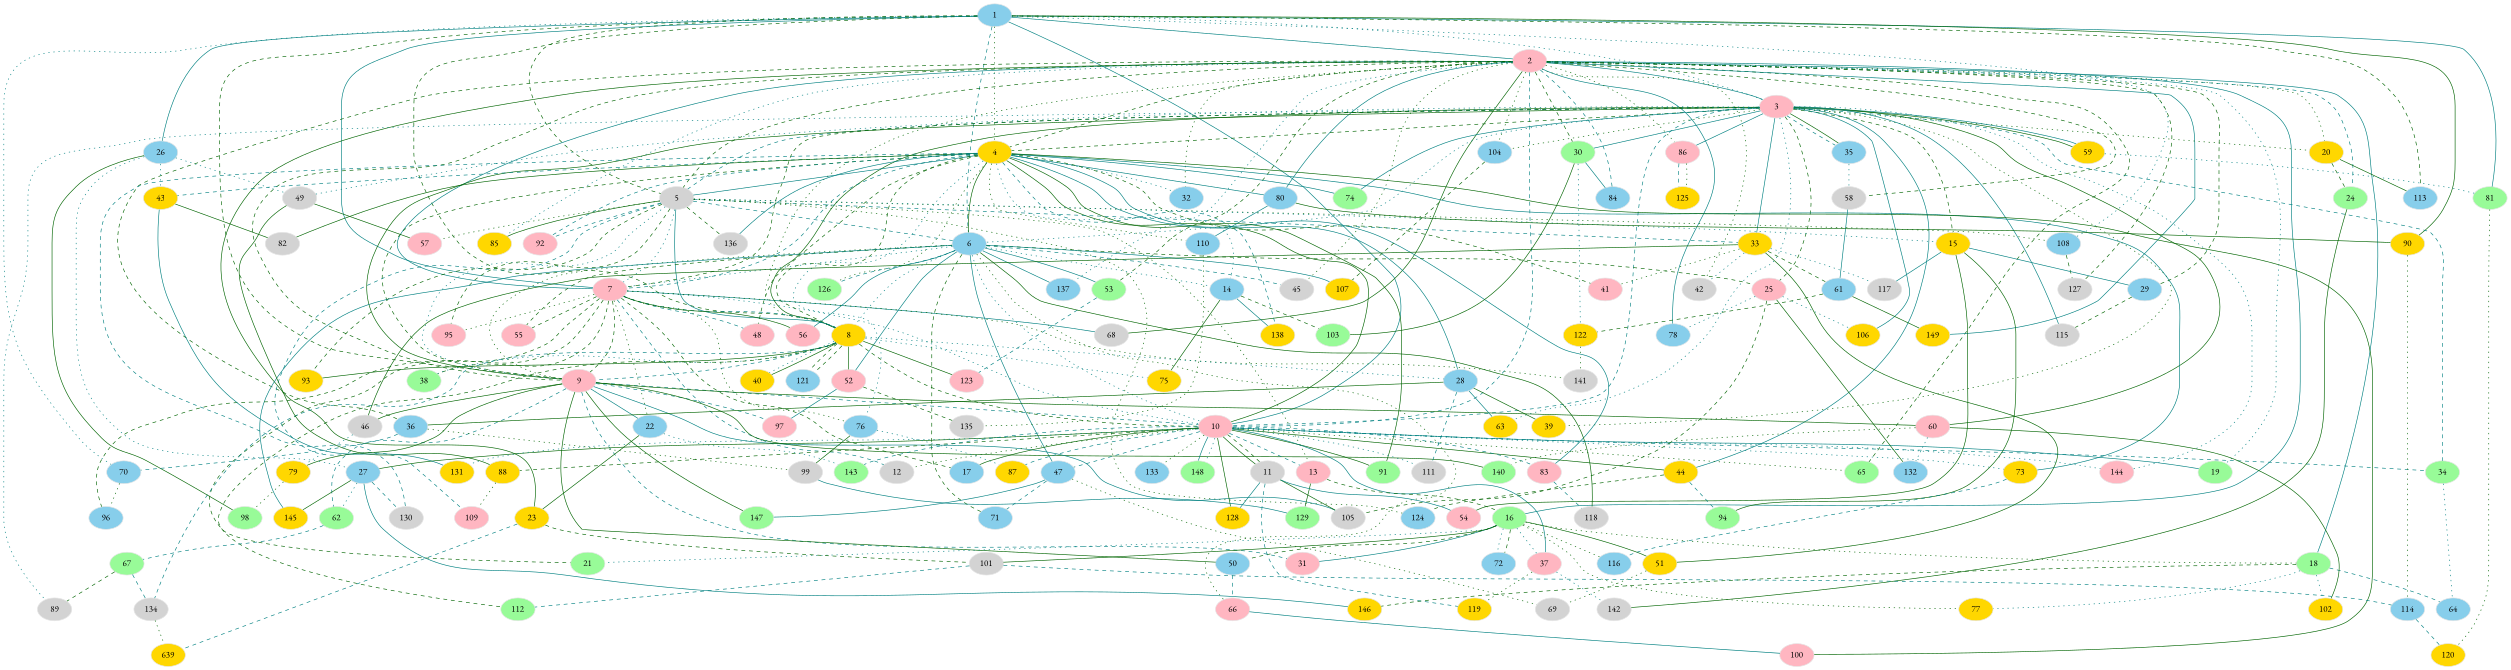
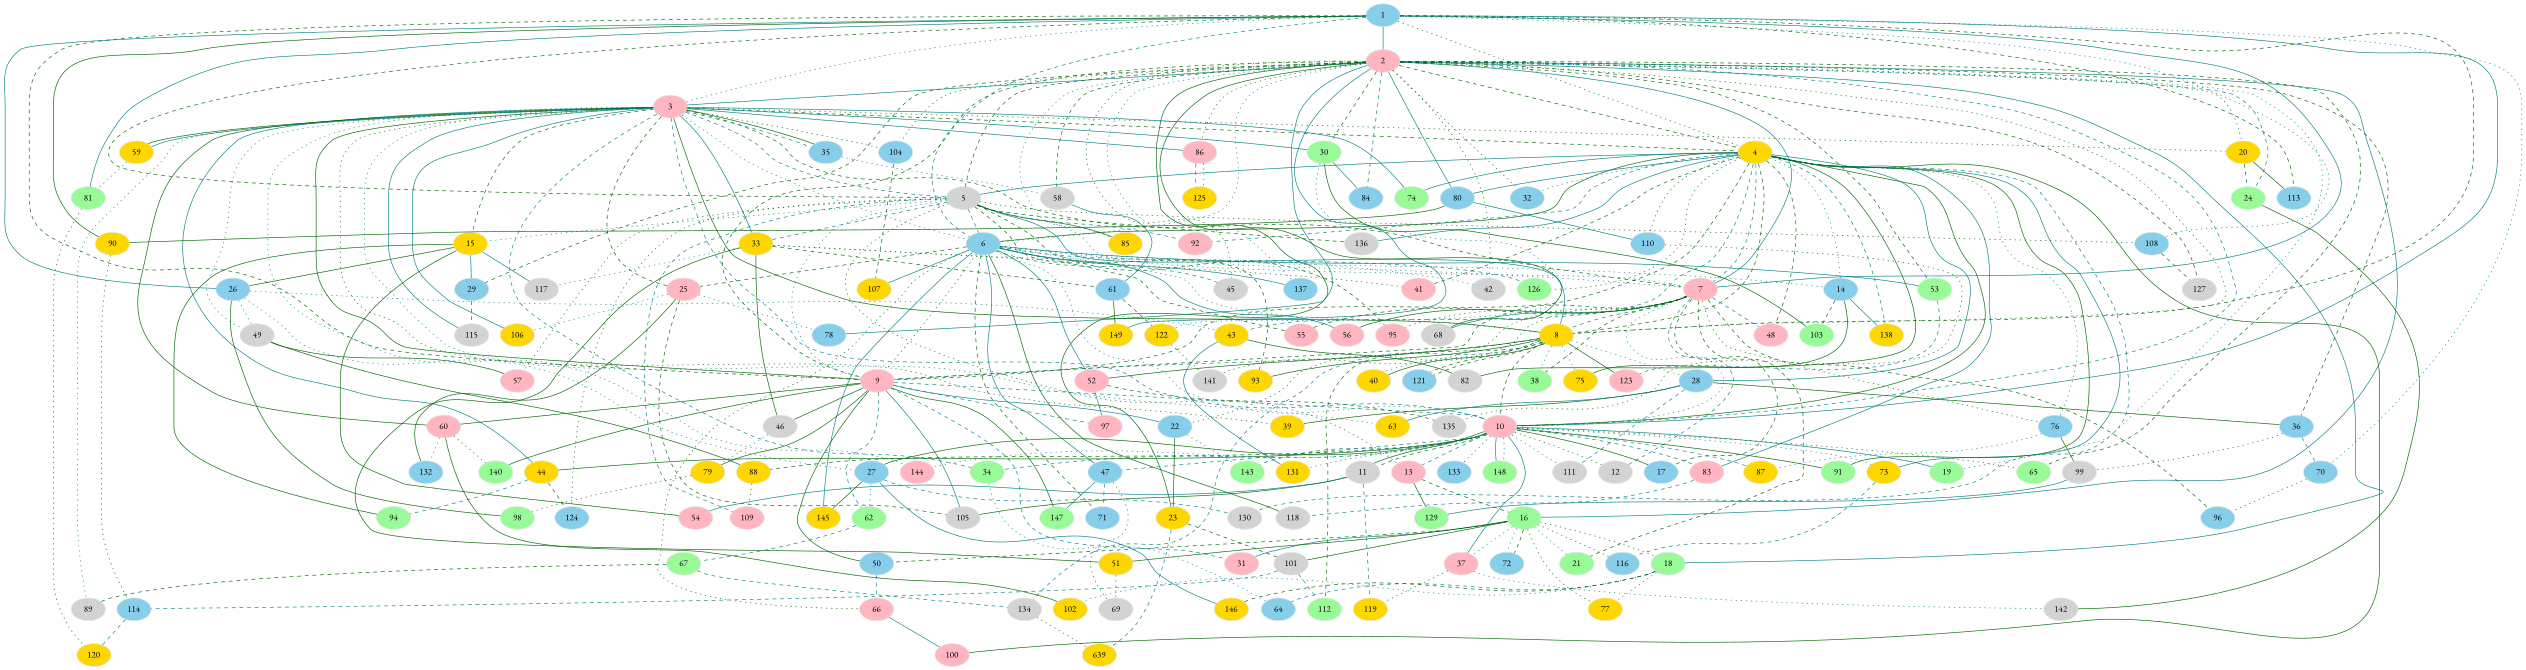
edge "2" -- "6": added
edge "15" -- "26": added
node "128": removed
